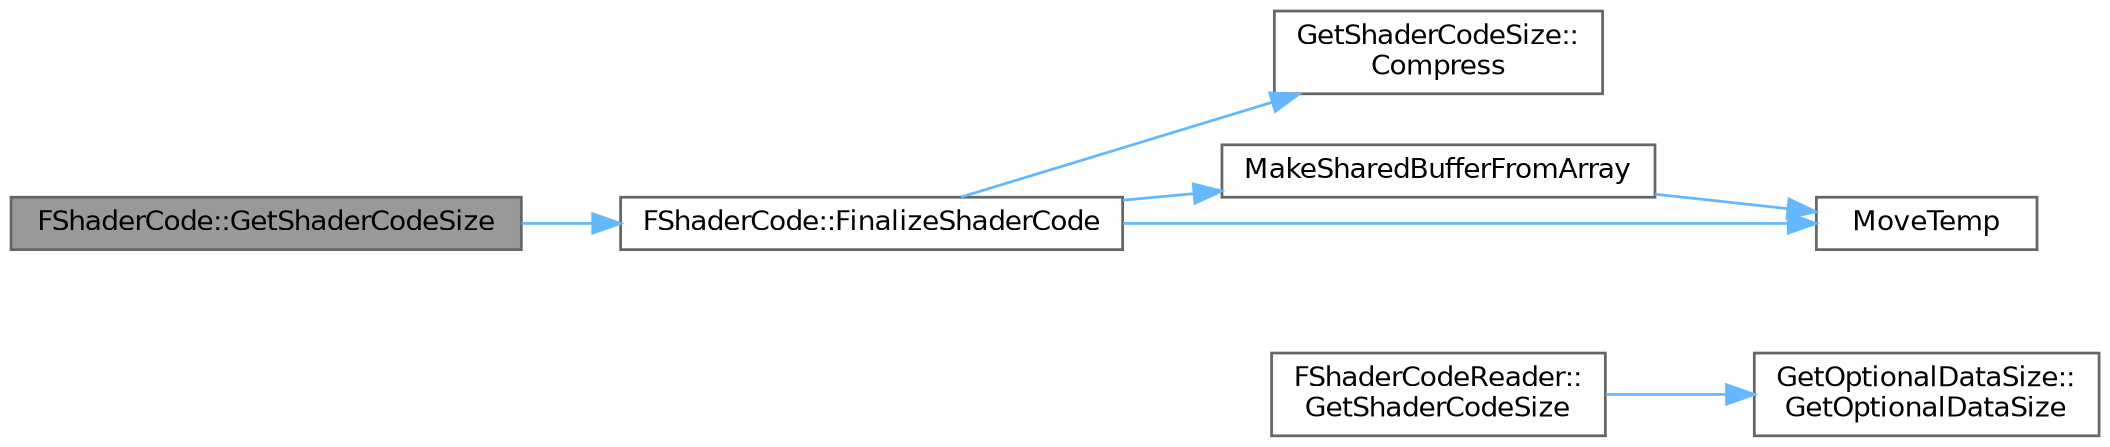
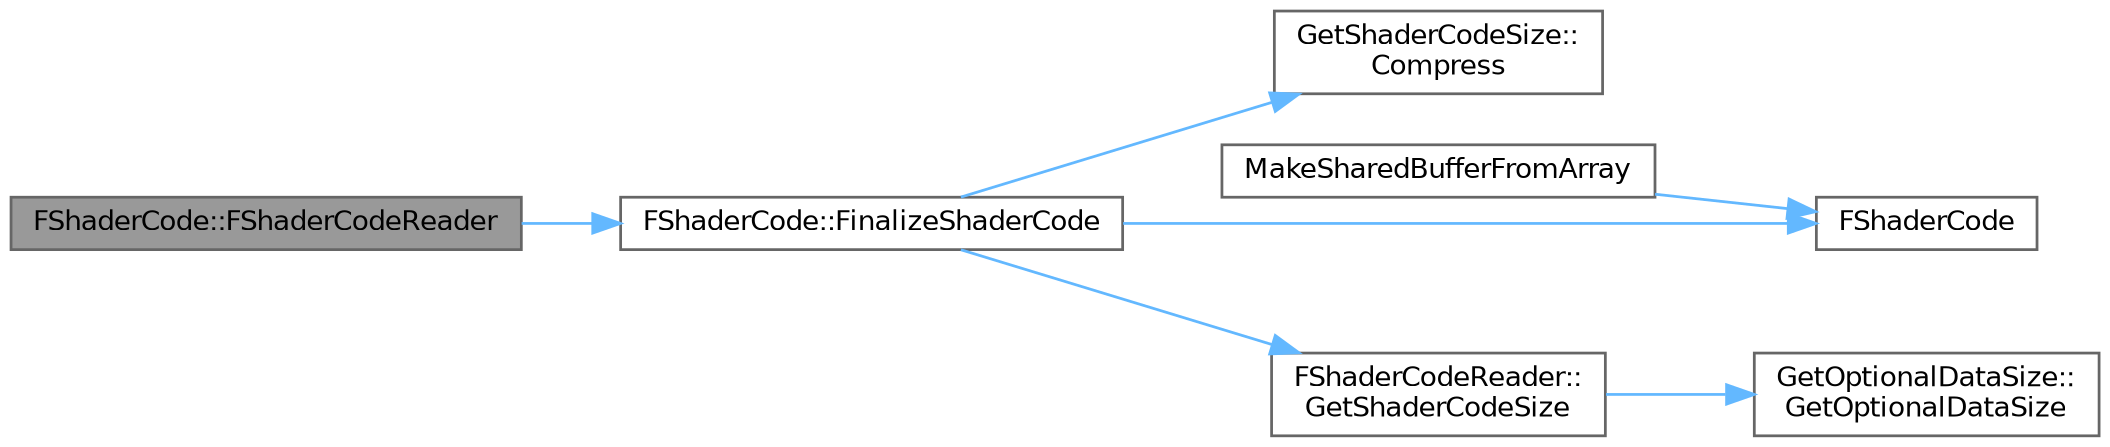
edge "FShaderCode::FinalizeShaderCode" -> "MakeSharedBufferFromArray": now "FShaderCode::FinalizeShaderCode" -> "FShaderCodeReader:: GetShaderCodeSize"
node "FShaderCode::GetShaderCodeSize": label "FShaderCode::GetShaderCodeSize" -> "FShaderCode::FShaderCodeReader"
node "MoveTemp": label "MoveTemp" -> "FShaderCode"
